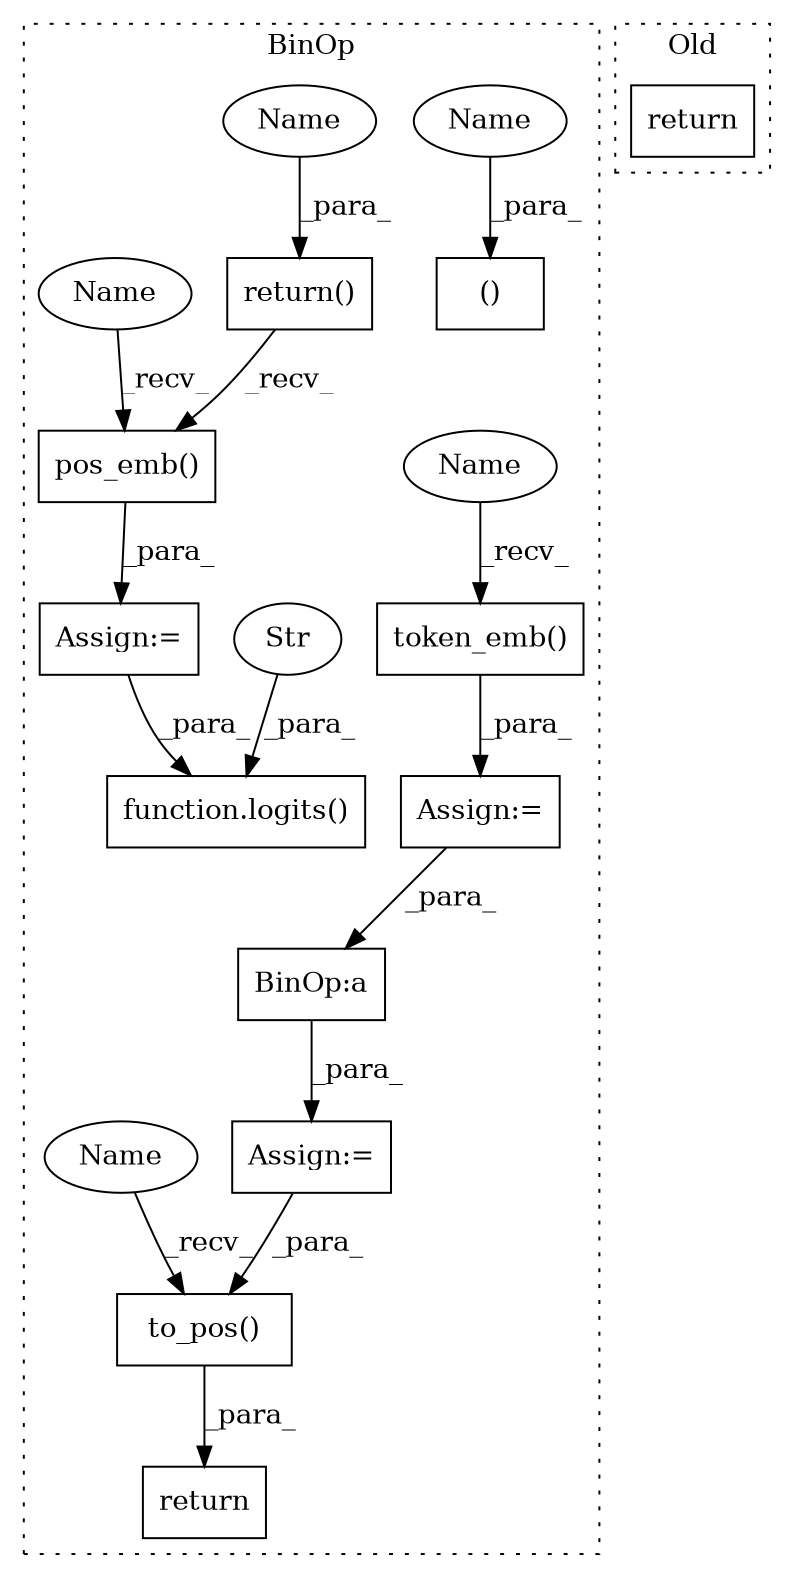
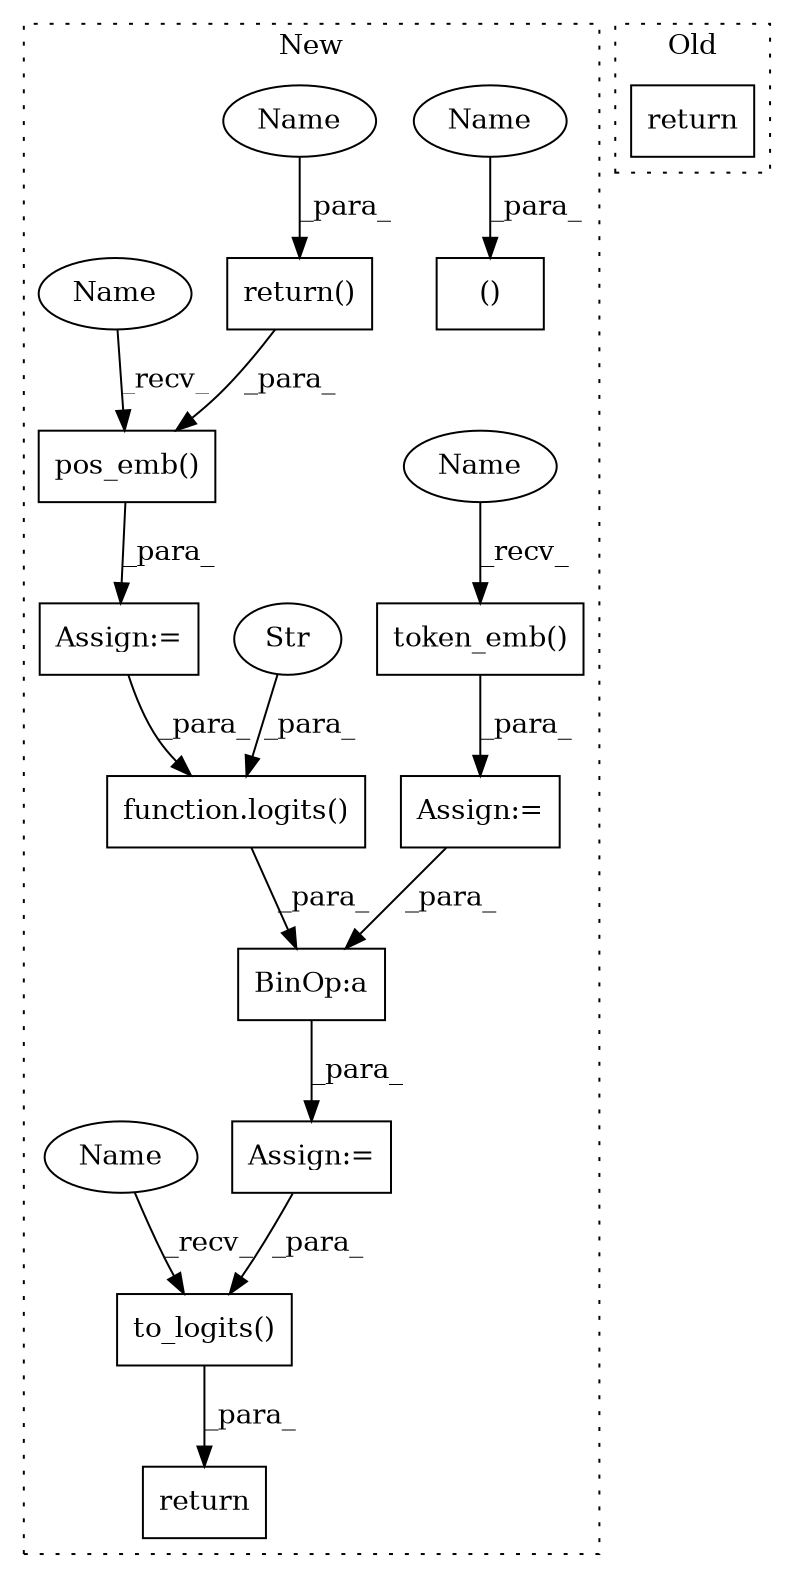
cluster "BinOp": label "BinOp" -> "New"
edge "return()" -> "pos_emb()": label "_recv_" -> "_para_"
edge "function.logits()" -> "BinOp:a": added, label "_para_"
node "to_pos()": label "to_pos()" -> "to_logits()"
